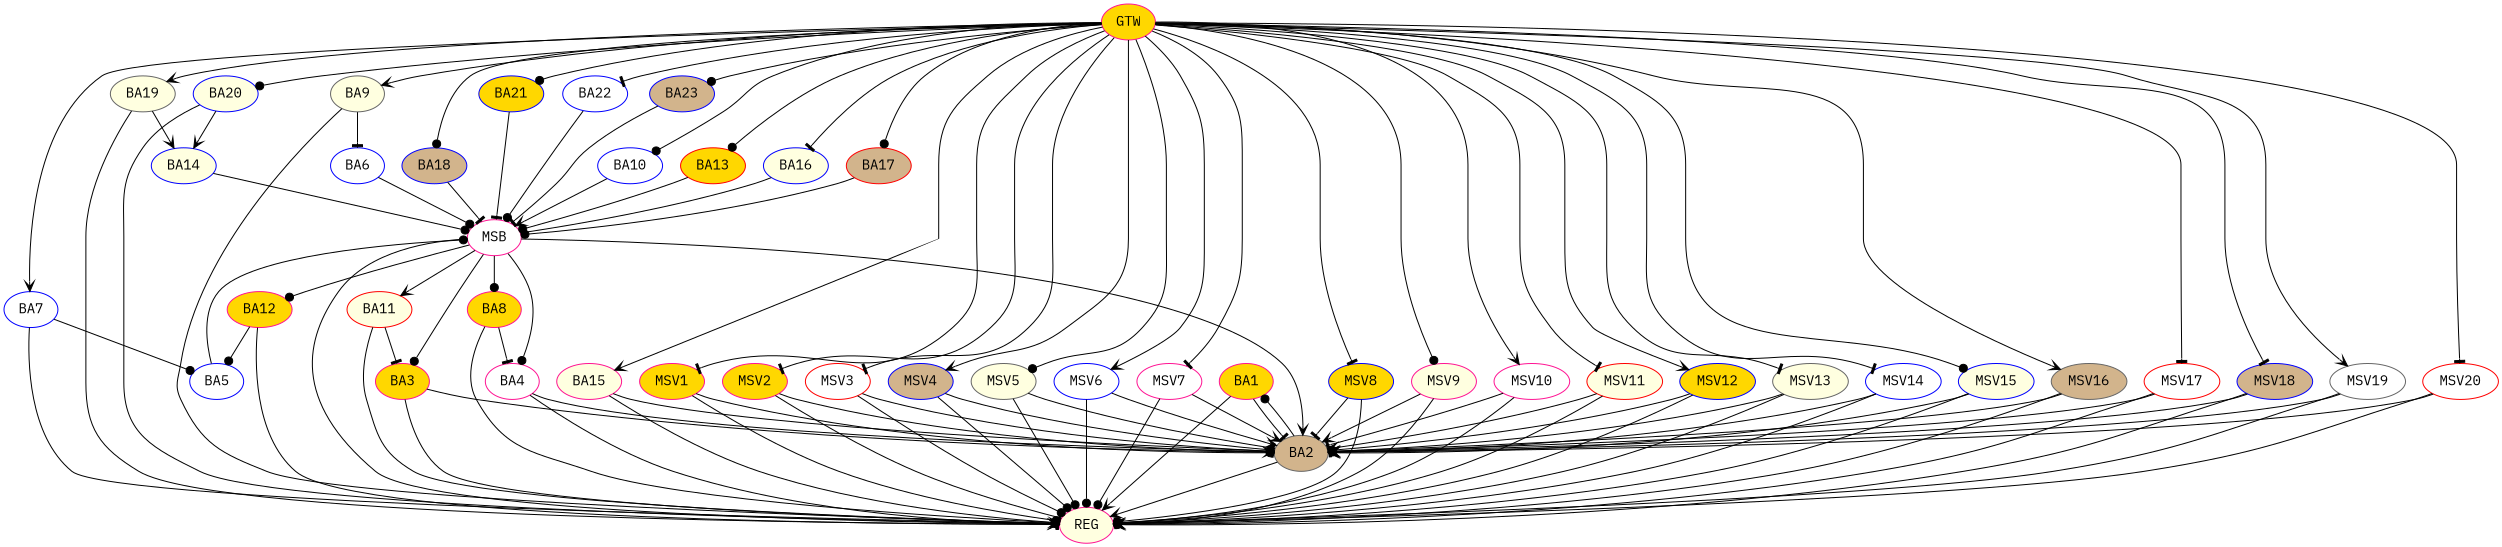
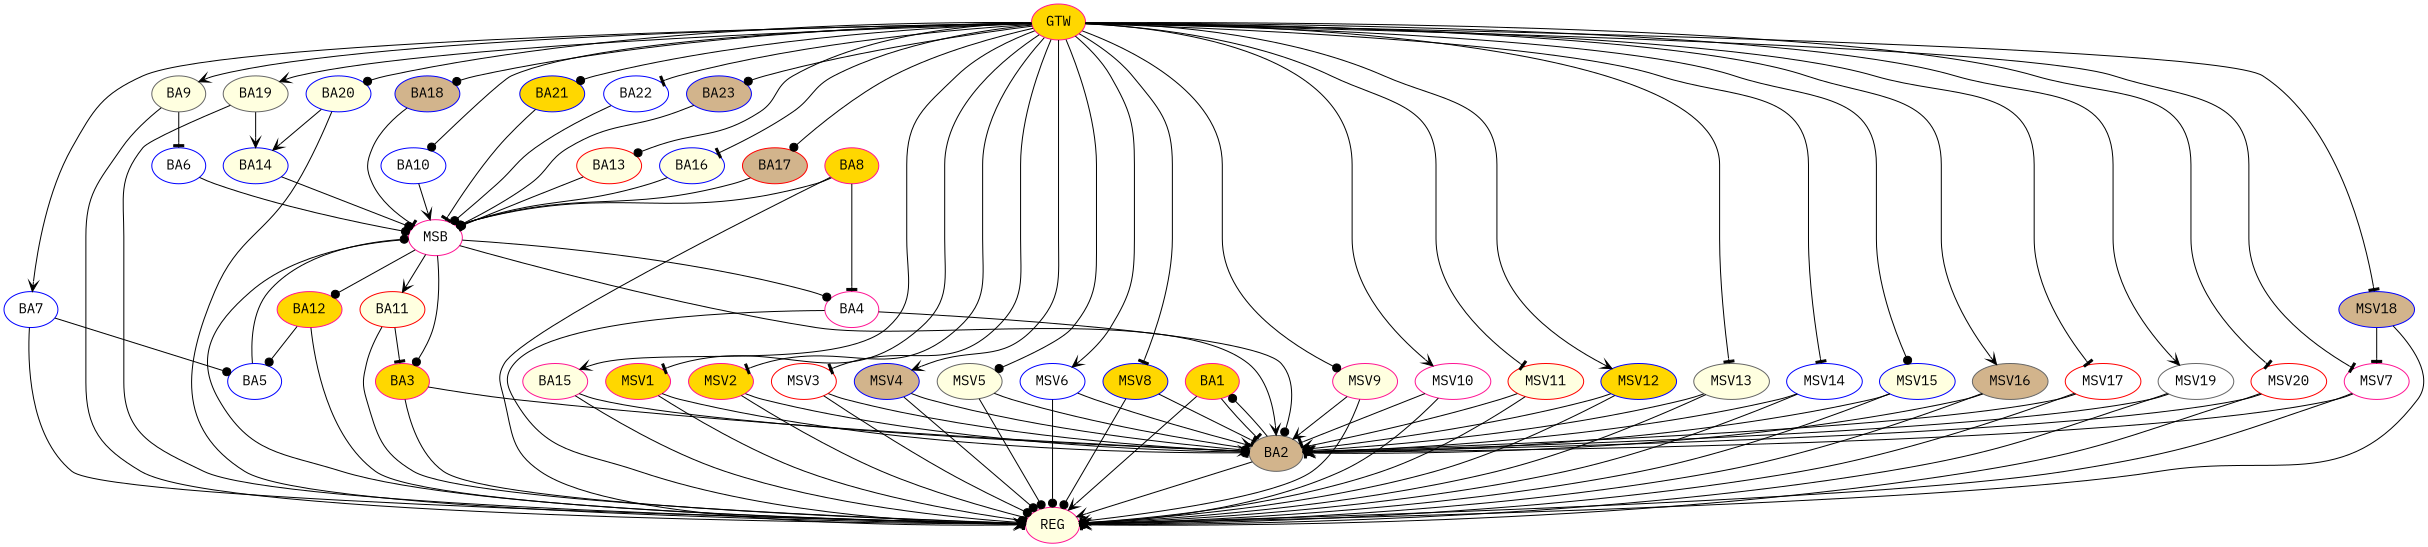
node "BA13": fillcolor gold -> lightyellow
edge "MSB" -> "BA8": reversed
edge "MSV18" -> "BA2": now "MSV18" -> "MSV7"
